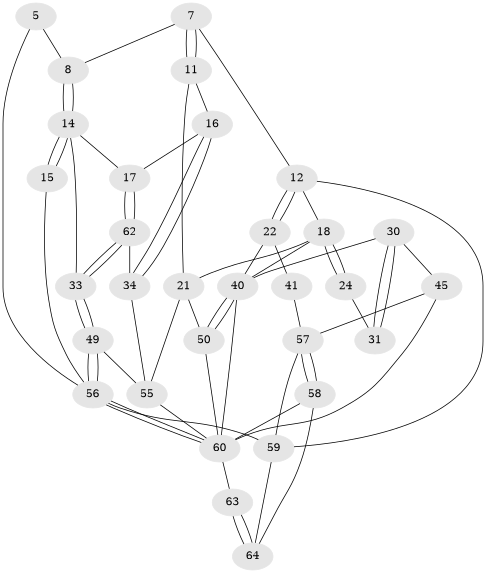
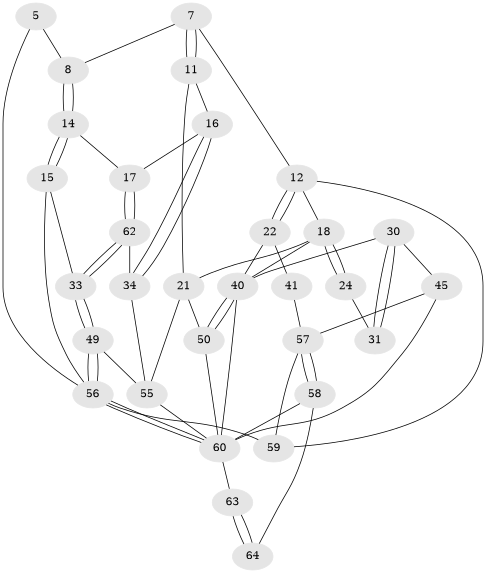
edge "14" -- "33": now "15" -- "33"
edge "59" -- "64": removed
